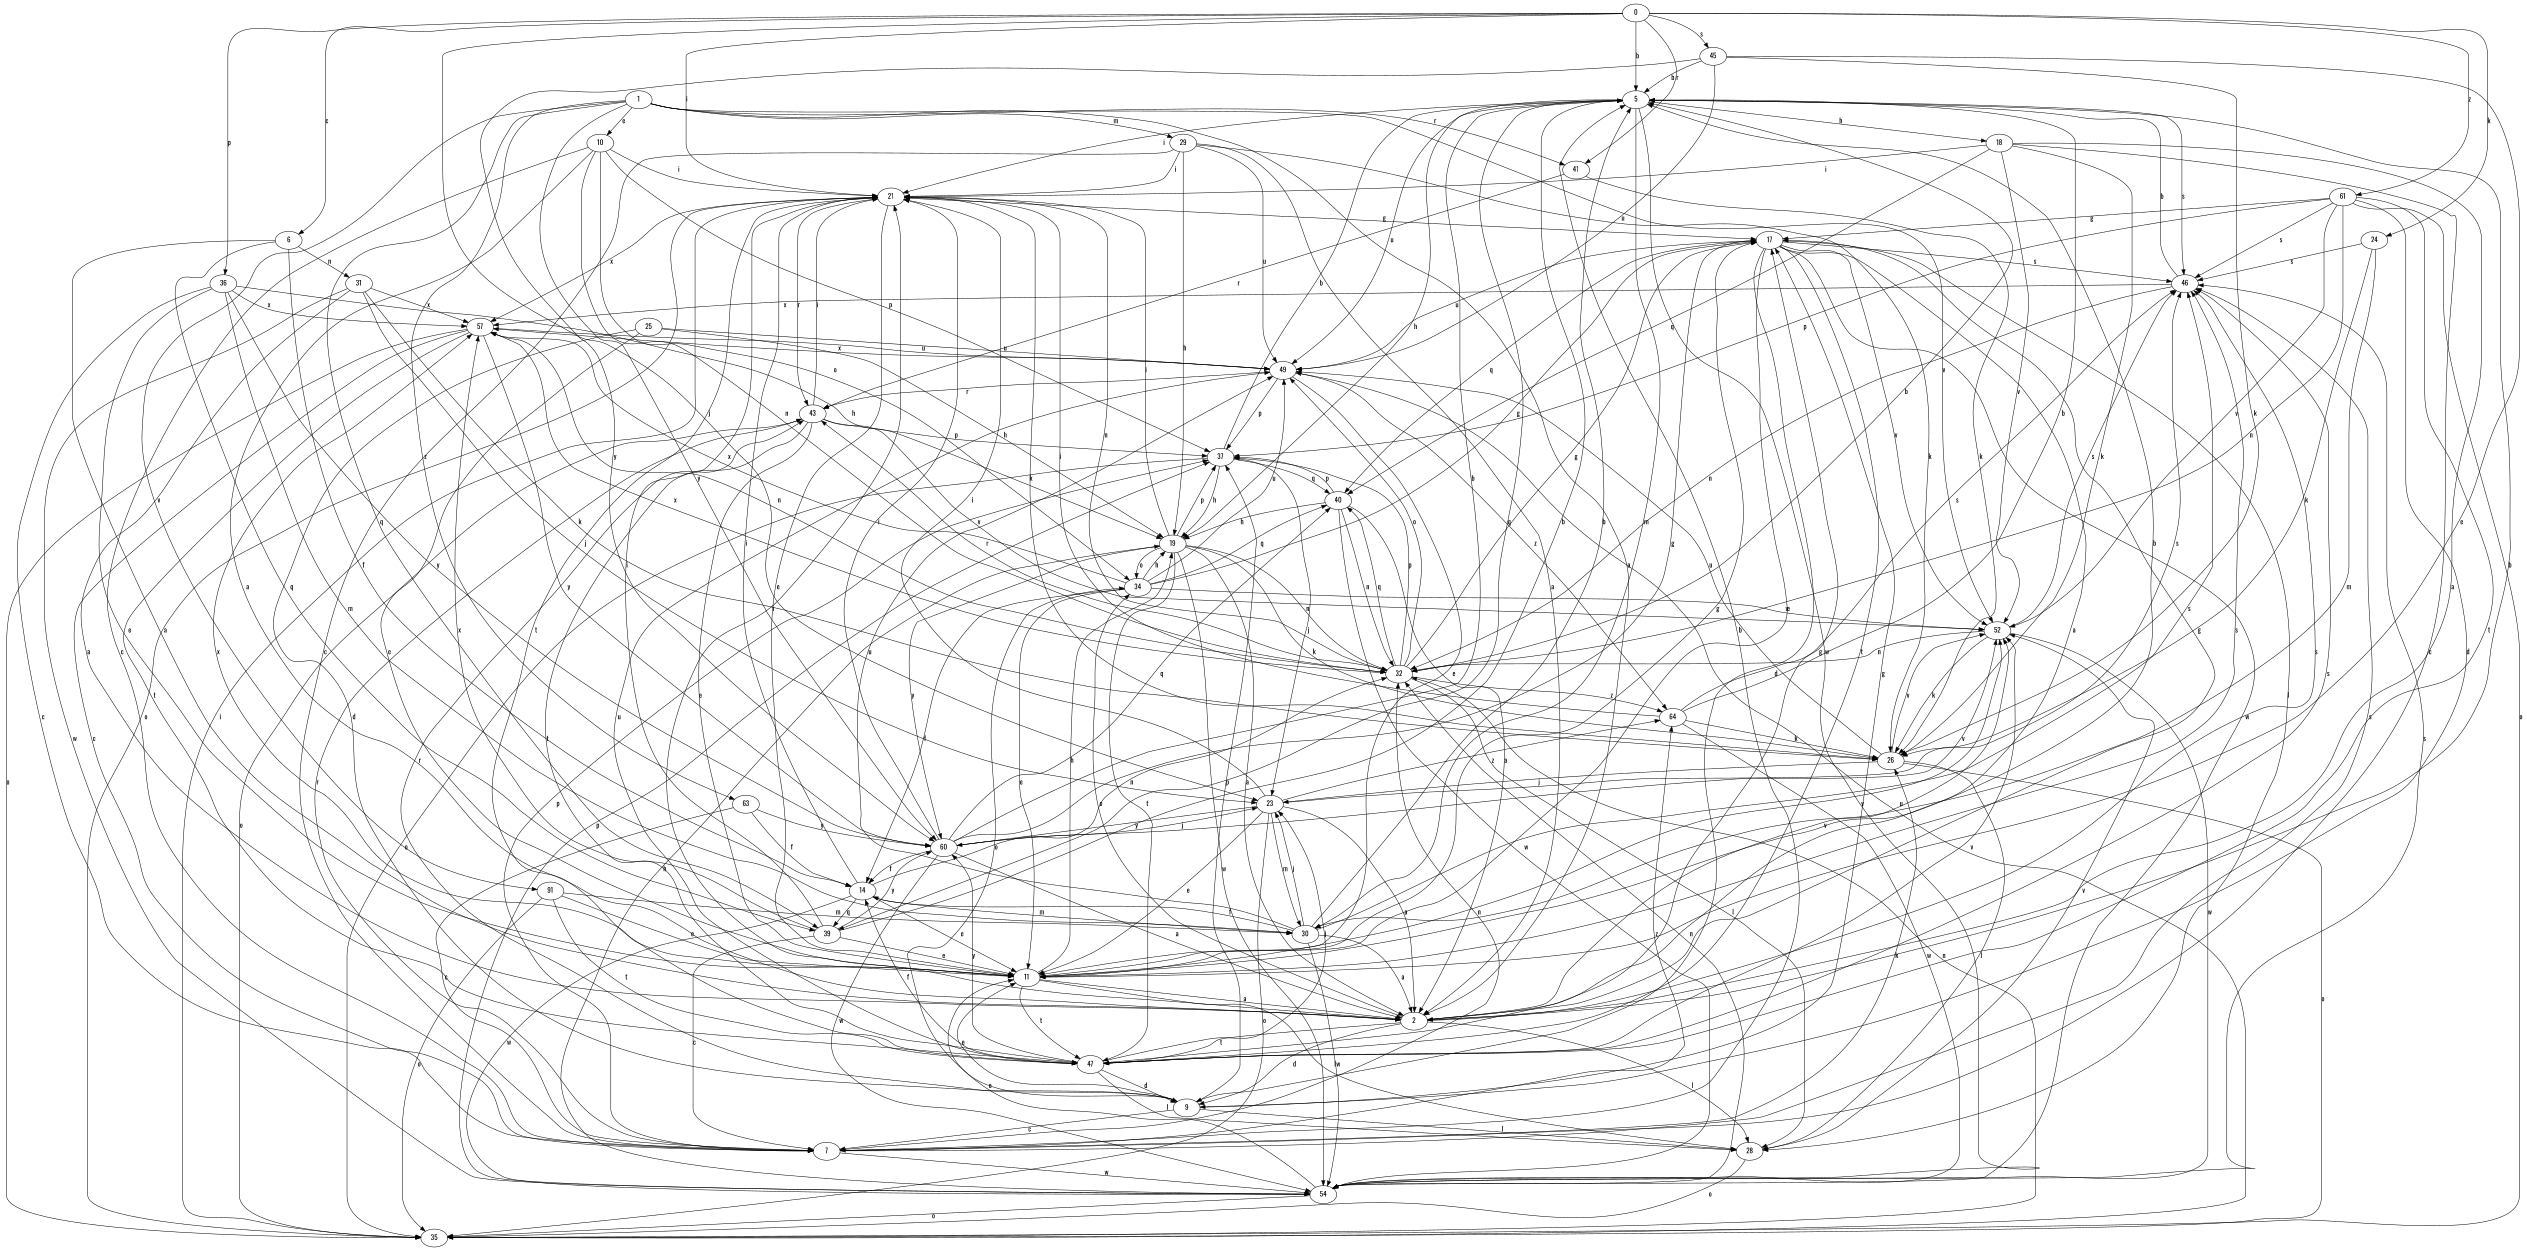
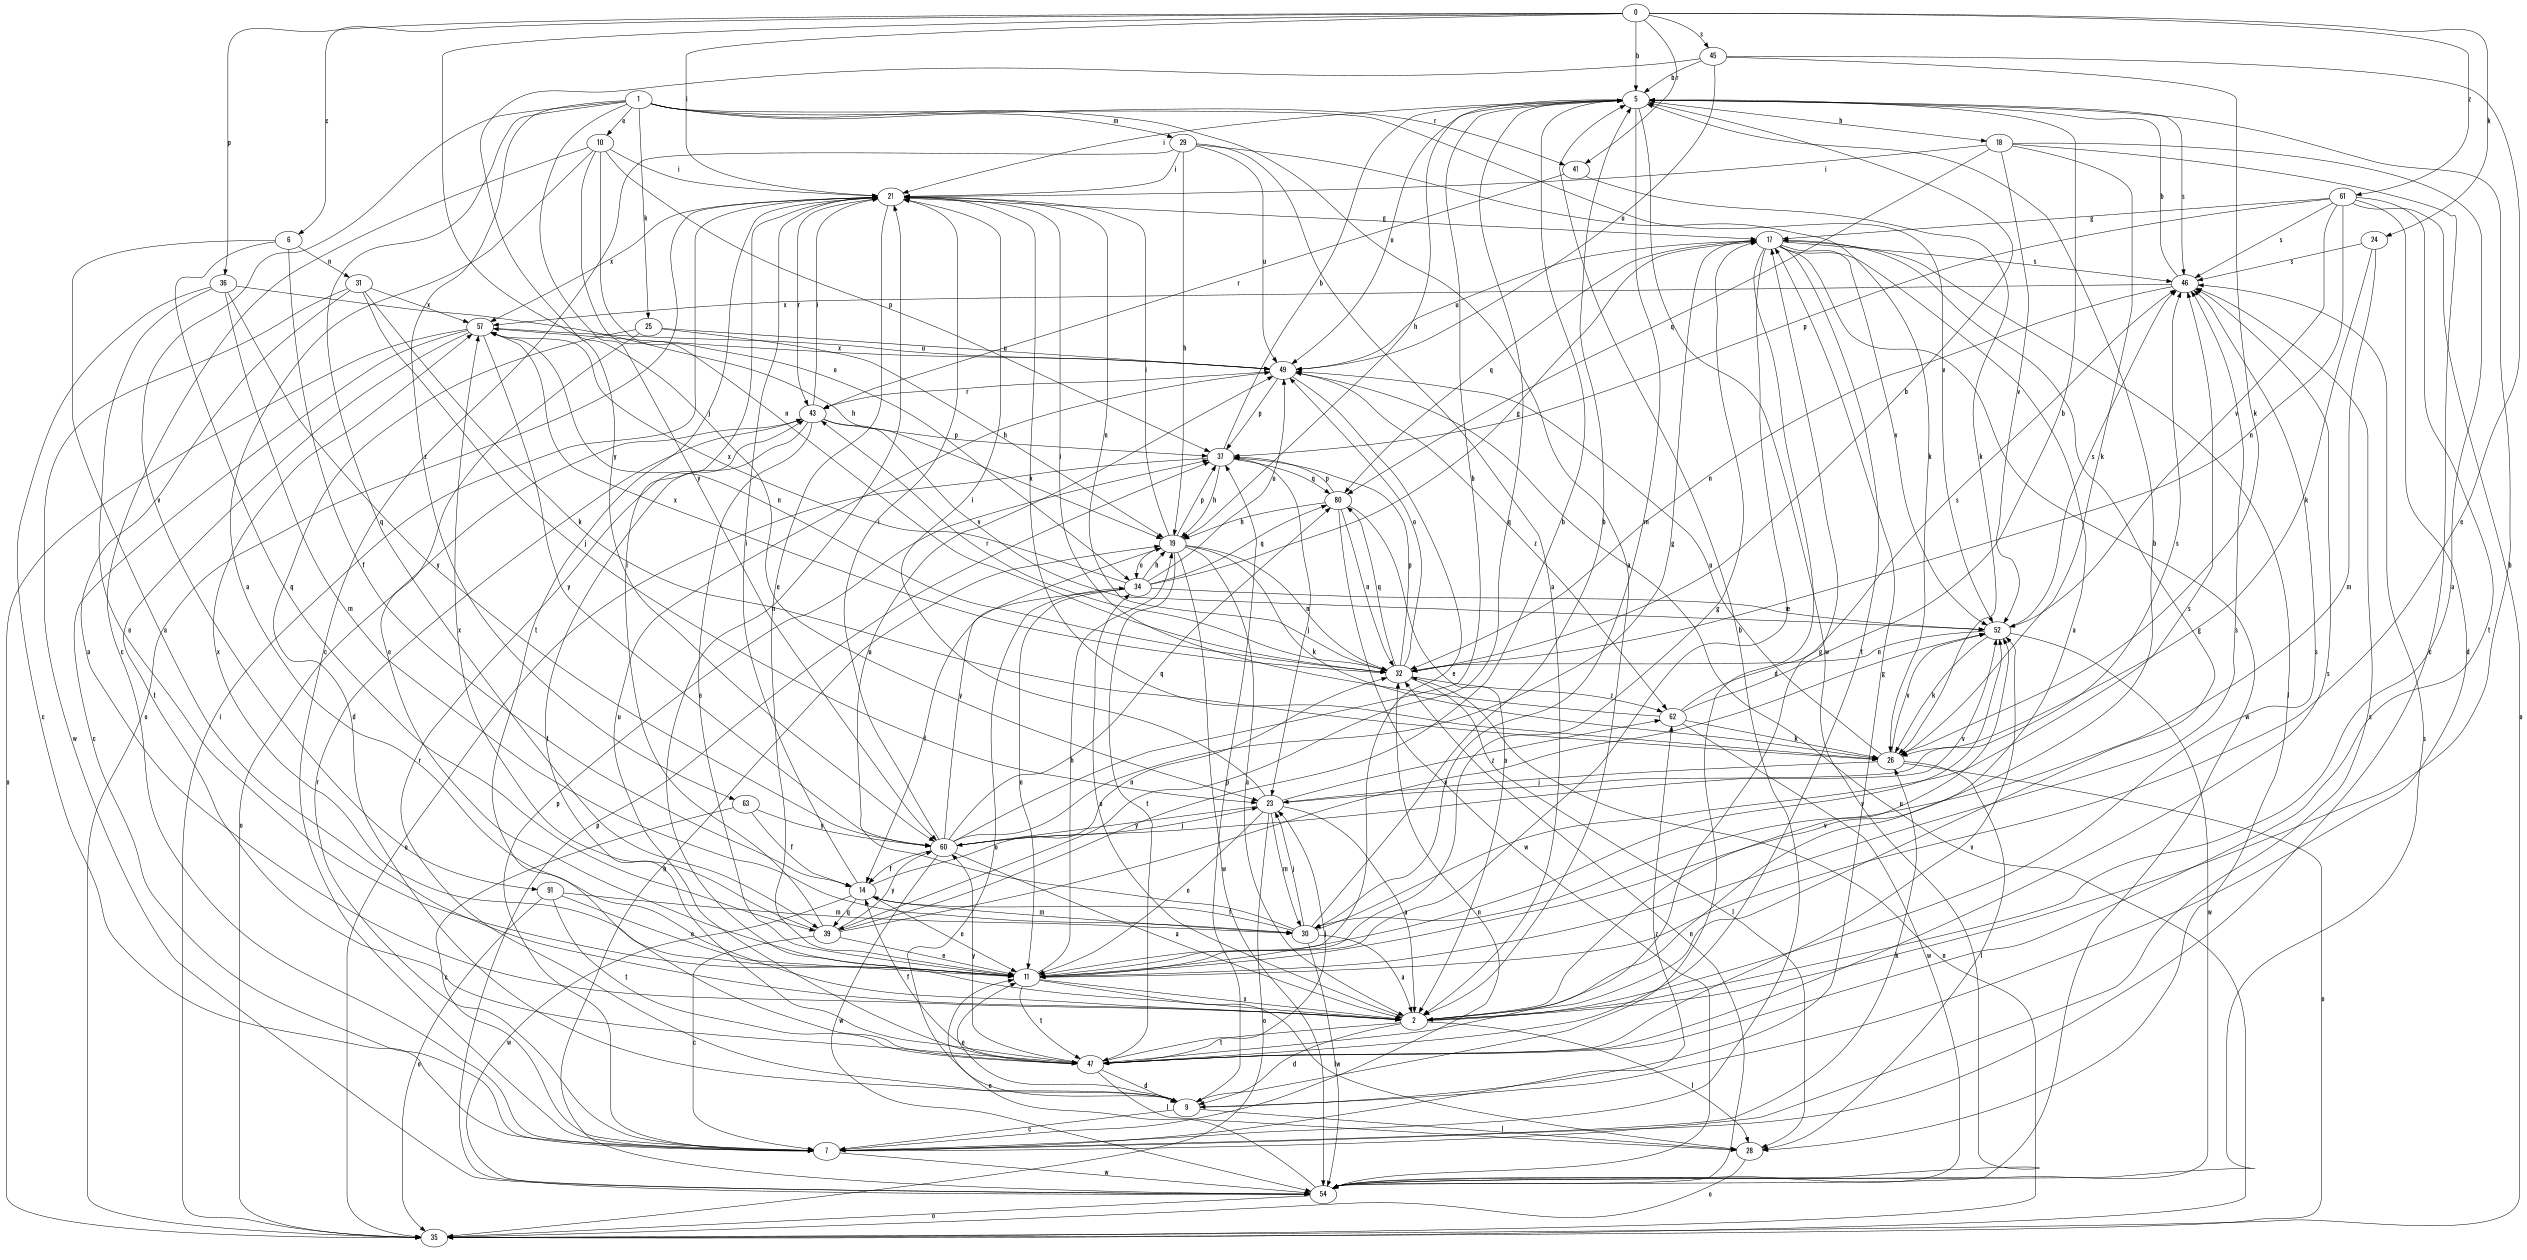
edge "1" -> "25": added, label "k"
edge "36" -> "57": removed, label "x"
edge "32" -> "17": removed, label "g"
node "40": label "40" -> "80"
edge "2" -> "21": label "i" -> "n"
edge "19" -> "60": reversed
node "64": label "64" -> "62"
edge "28" -> "52": now "39" -> "52"
edge "11" -> "2": label "a" -> "x"
